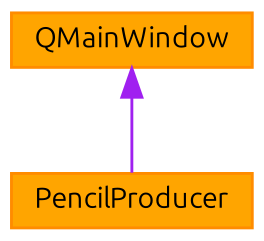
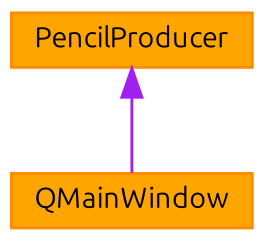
edge "PencilProducer" -> "QMainWindow": reversed
